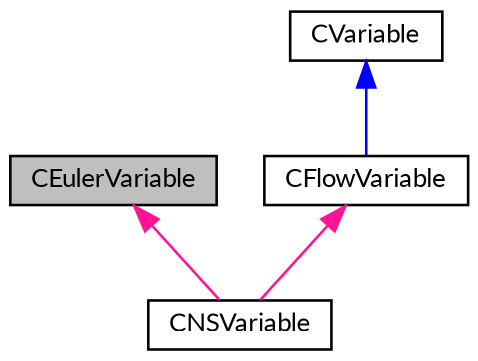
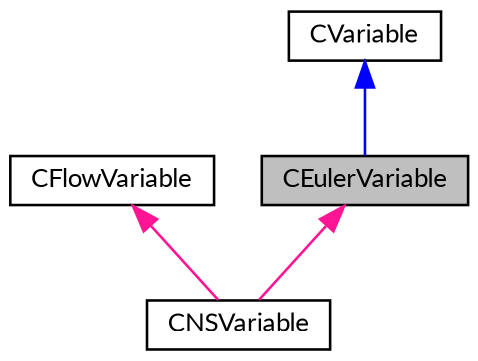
edge "CFlowVariable" -> "CVariable": now "CEulerVariable" -> "CVariable"
